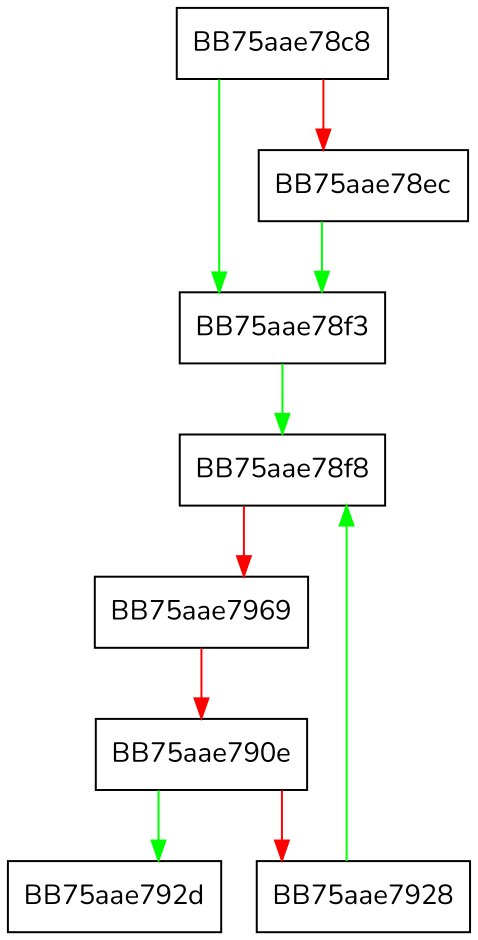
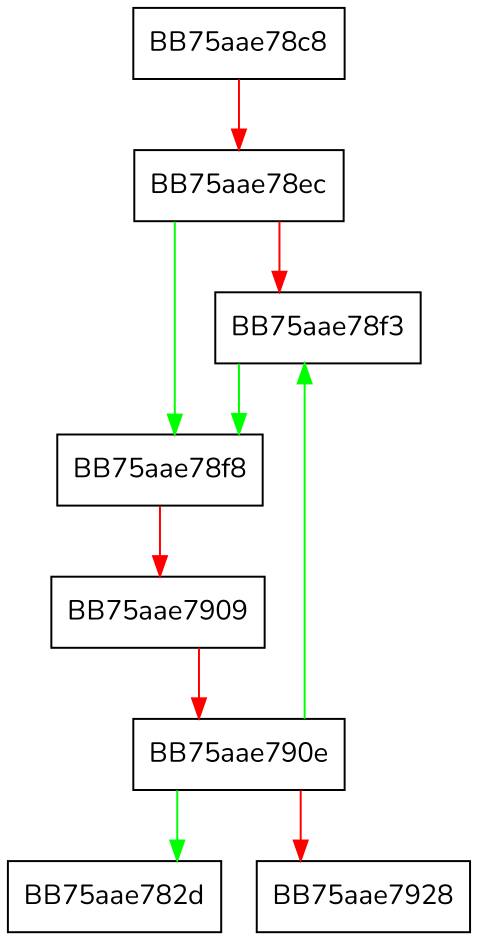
edge "BB75aae78c8" -> "BB75aae78f3": now "BB75aae790e" -> "BB75aae78f3"
edge "BB75aae78ec" -> "BB75aae78f3": color green -> red
node "BB75aae7969": label "BB75aae7969" -> "BB75aae7909"
edge "BB75aae7928" -> "BB75aae78f8": now "BB75aae78ec" -> "BB75aae78f8"
node "BB75aae792d": label "BB75aae792d" -> "BB75aae782d"
